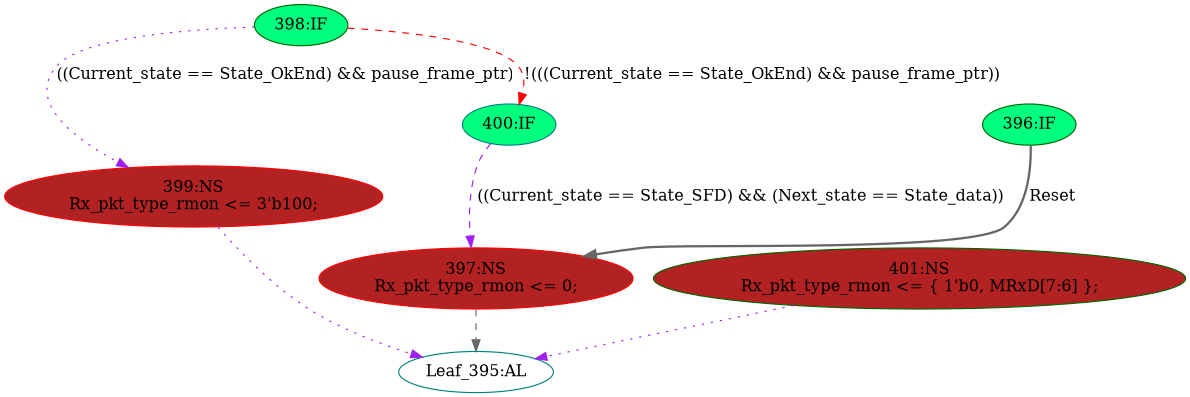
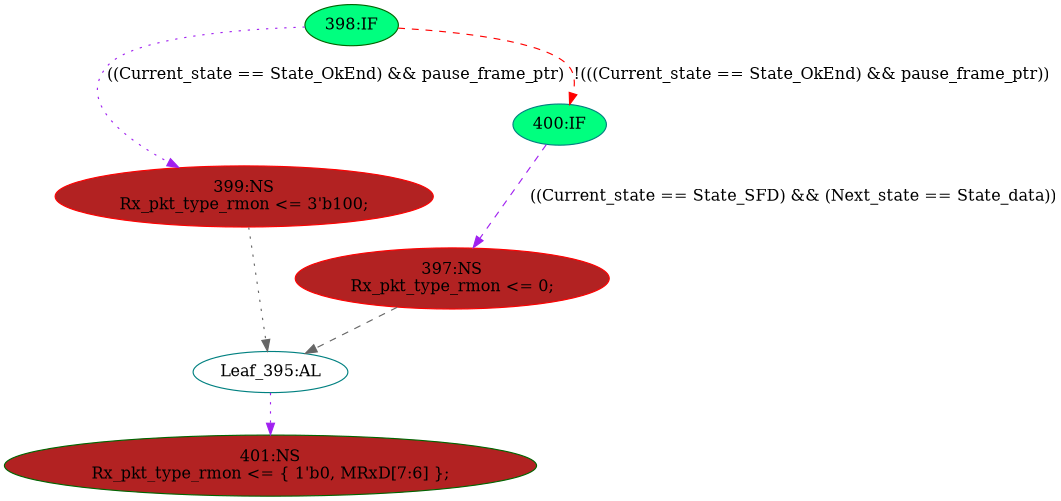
node "396:IF": removed
edge "399:NS Rx_pkt_type_rmon <= 3'b100;" -> "Leaf_395:AL": color purple -> gray40
edge "401:NS Rx_pkt_type_rmon <= { 1'b0, MRxD[7:6] };" -> "Leaf_395:AL": reversed
